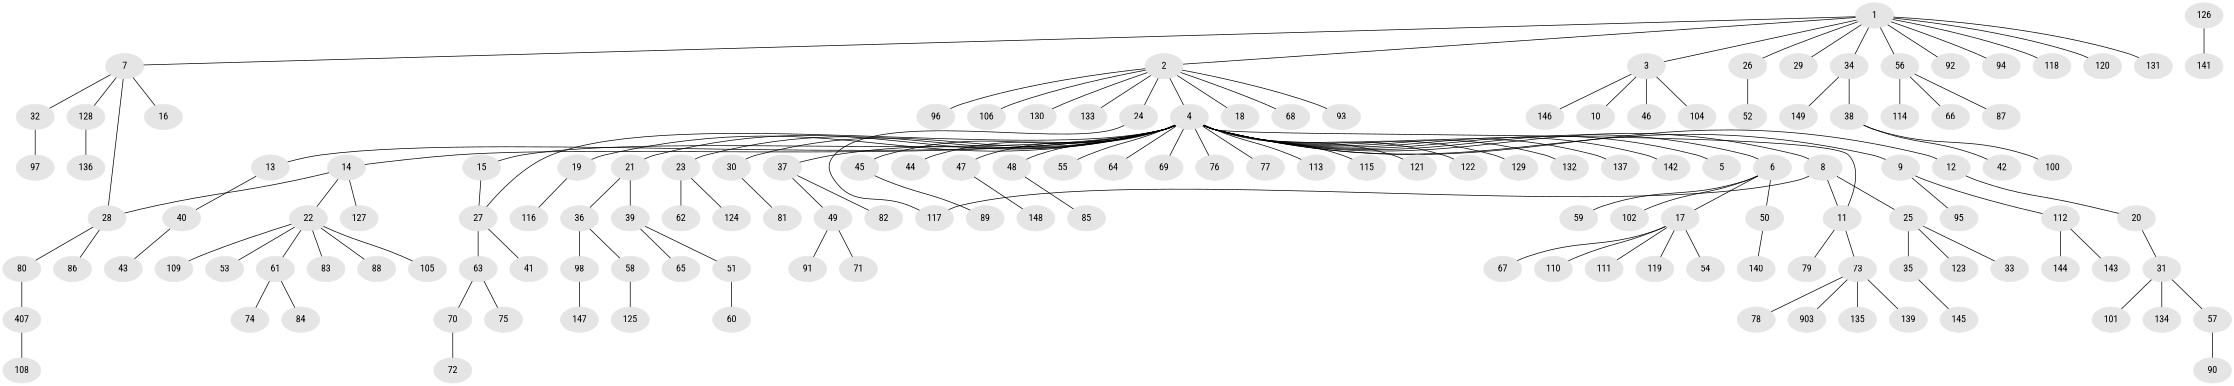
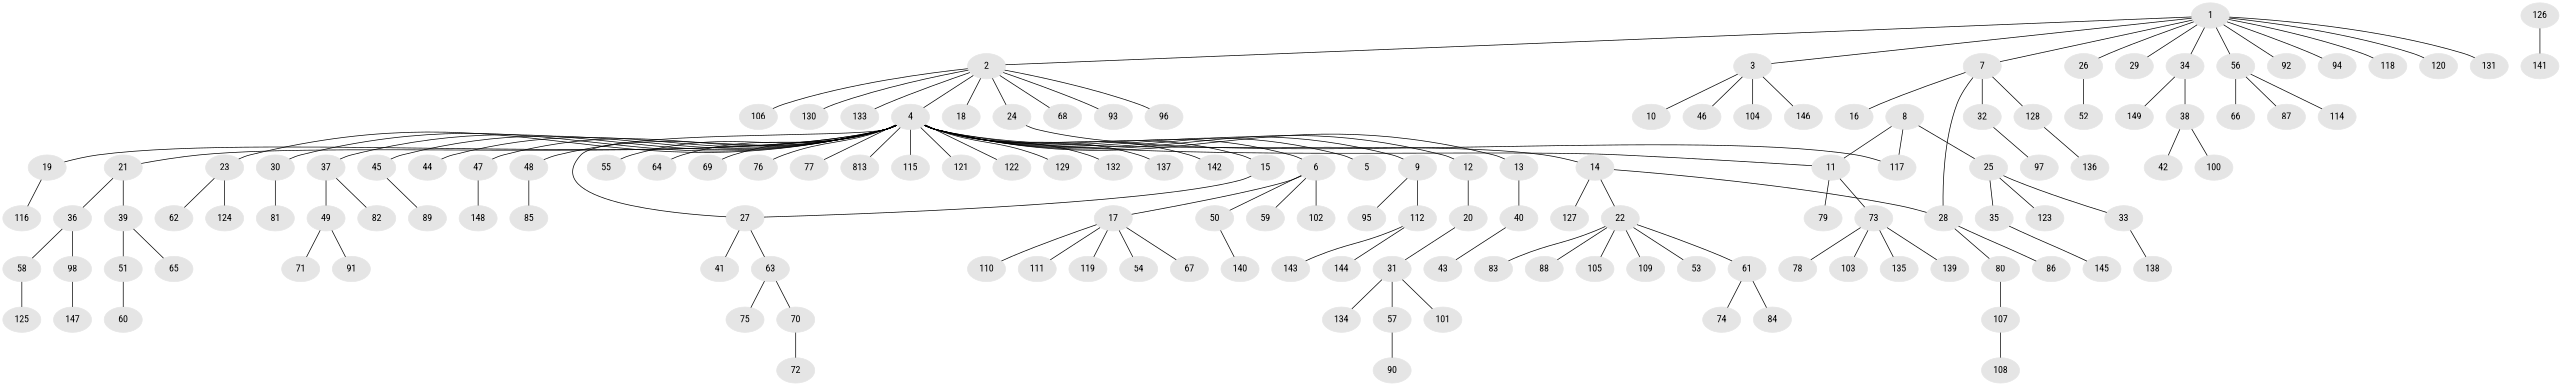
edge "4" -- "8": removed
node "113": label "113" -> "813"
node "138": added
node "407": label "407" -> "107"
node "903": label "903" -> "103"
